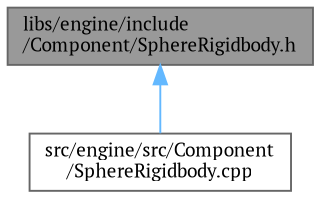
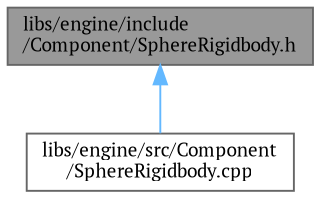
node "src/engine/src/Component /SphereRigidbody.cpp": label "src/engine/src/Component /SphereRigidbody.cpp" -> "libs/engine/src/Component /SphereRigidbody.cpp"
